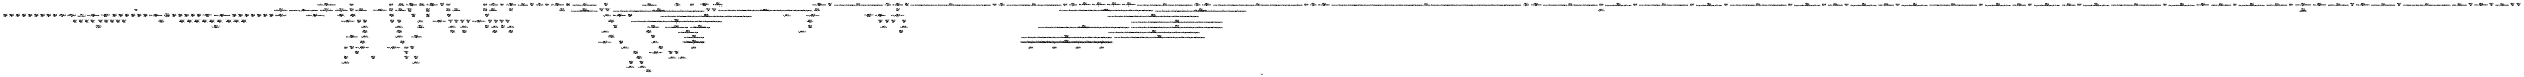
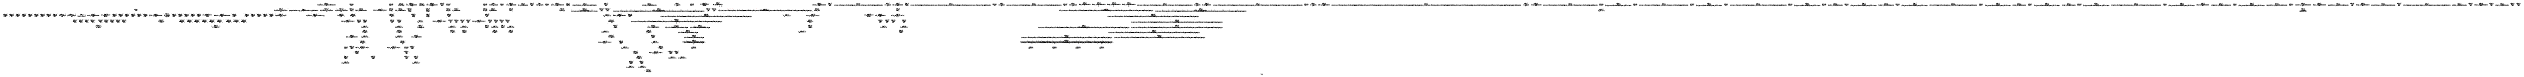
node "NodeID: 101": removed
